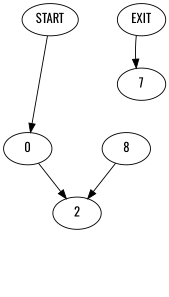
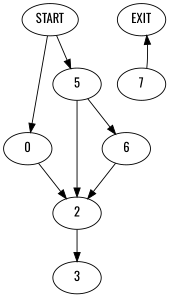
edge "EXIT" -> "7": reversed
node "5": added
node "8": label "8" -> "6"
node "3": added
